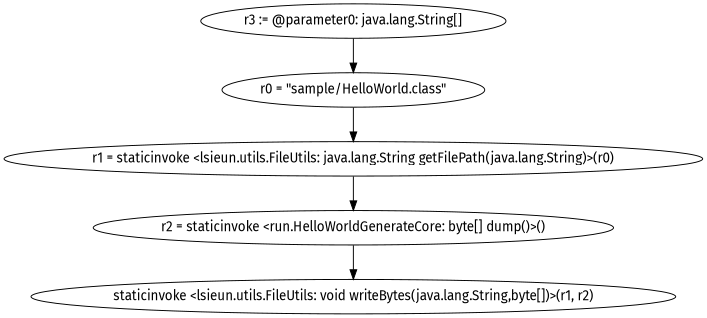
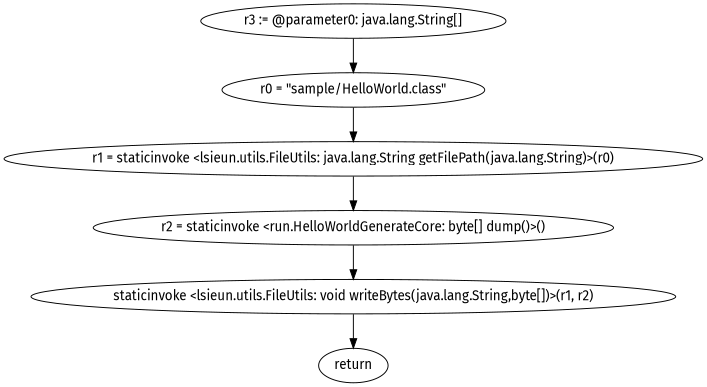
node "return": added
